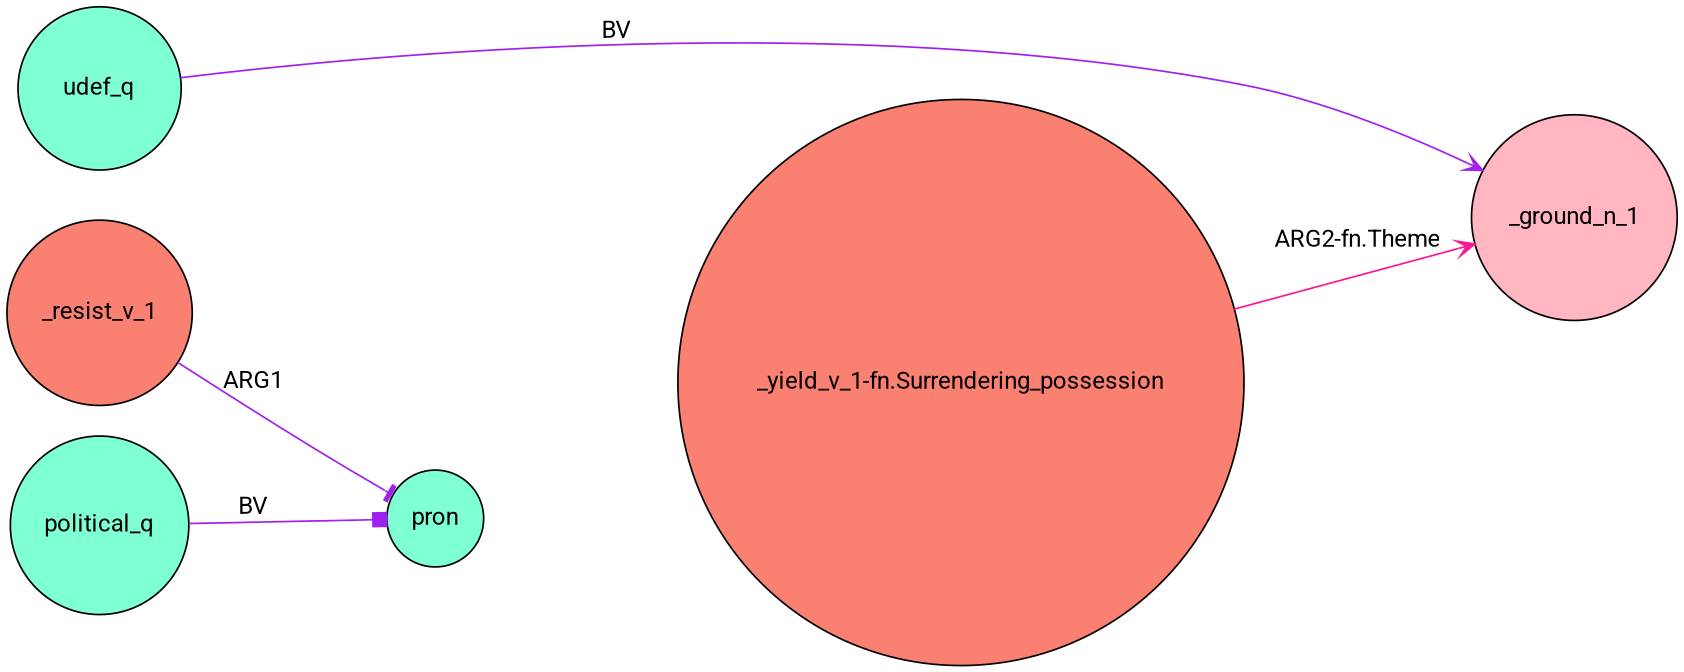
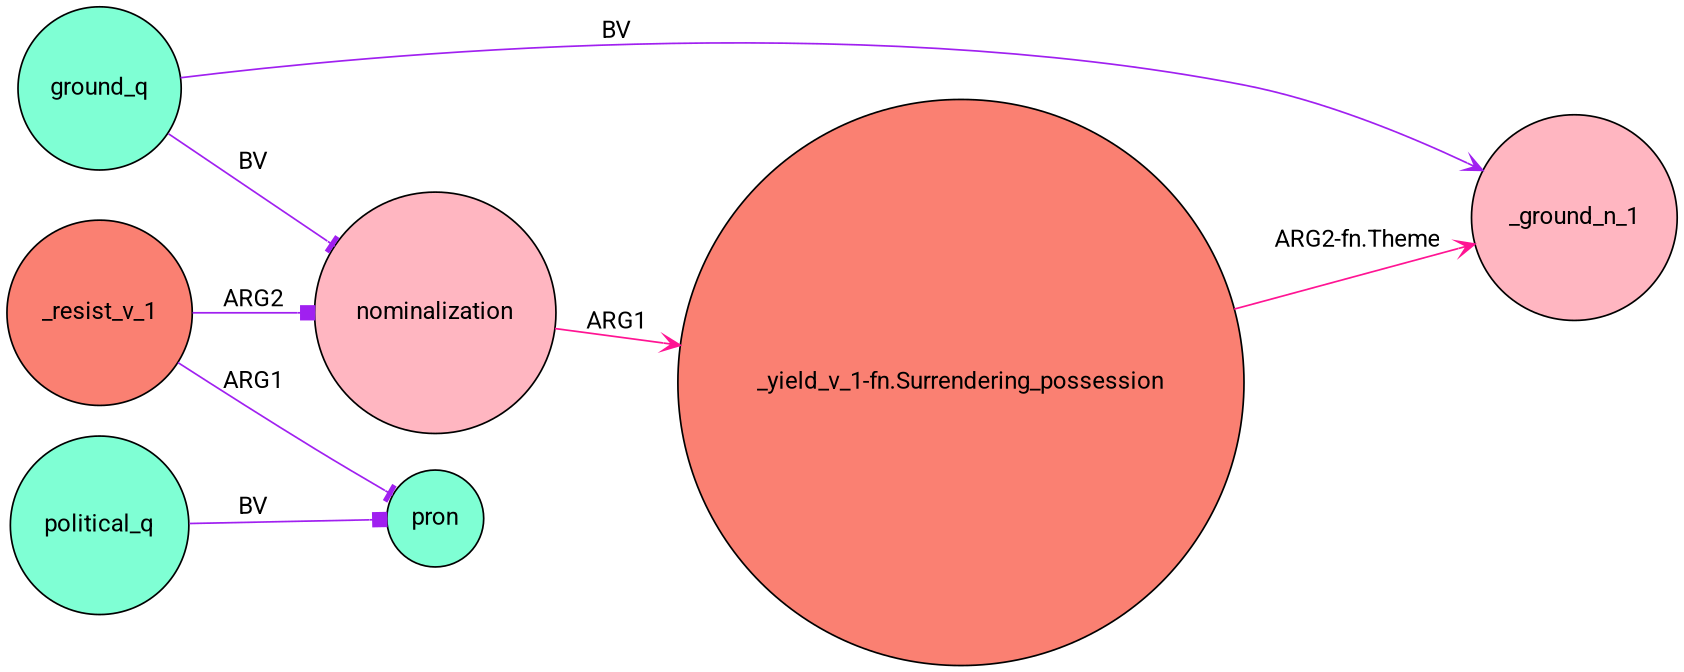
node "udef_q": label "udef_q" -> "ground_q"
node "nominalization": added
